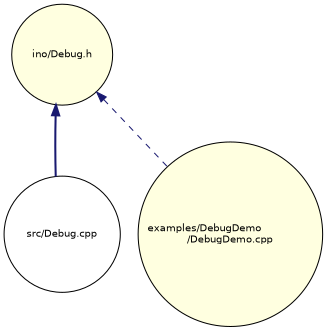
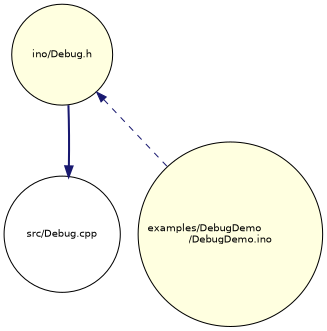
edge "src/Debug.cpp" -> "ino/Debug.h": reversed
node "examples/DebugDemo /DebugDemo.cpp": label "examples/DebugDemo /DebugDemo.cpp" -> "examples/DebugDemo /DebugDemo.ino"
